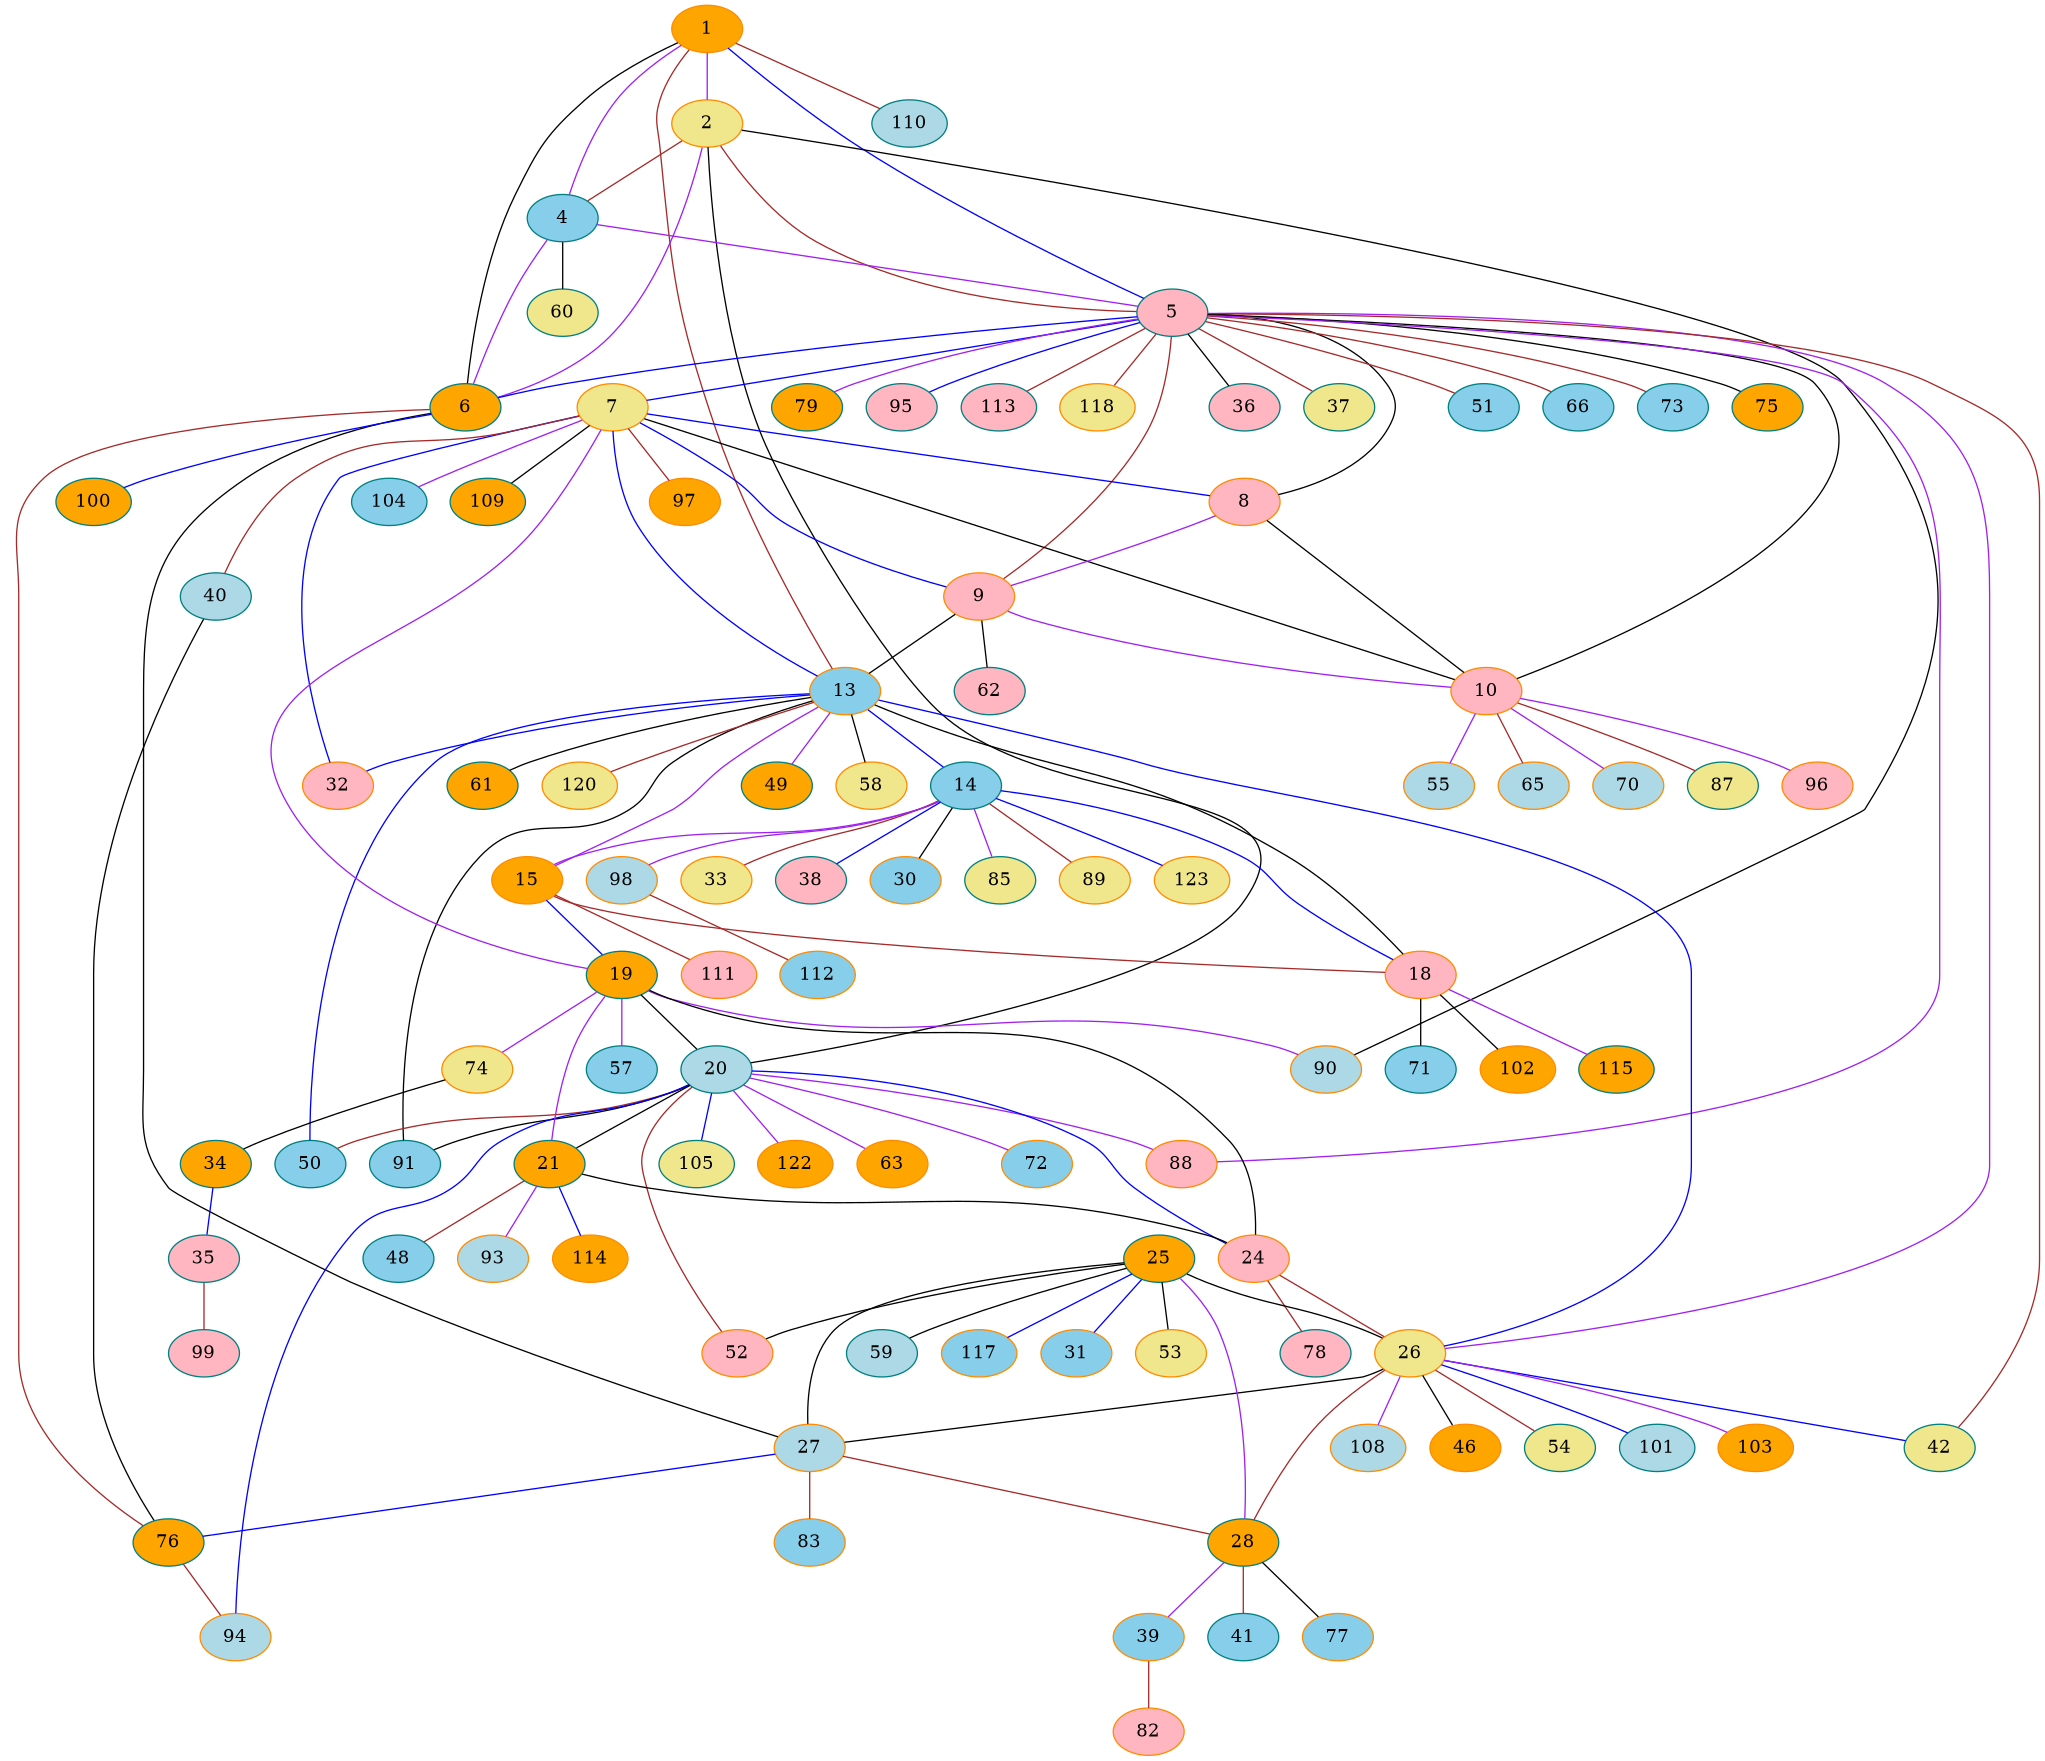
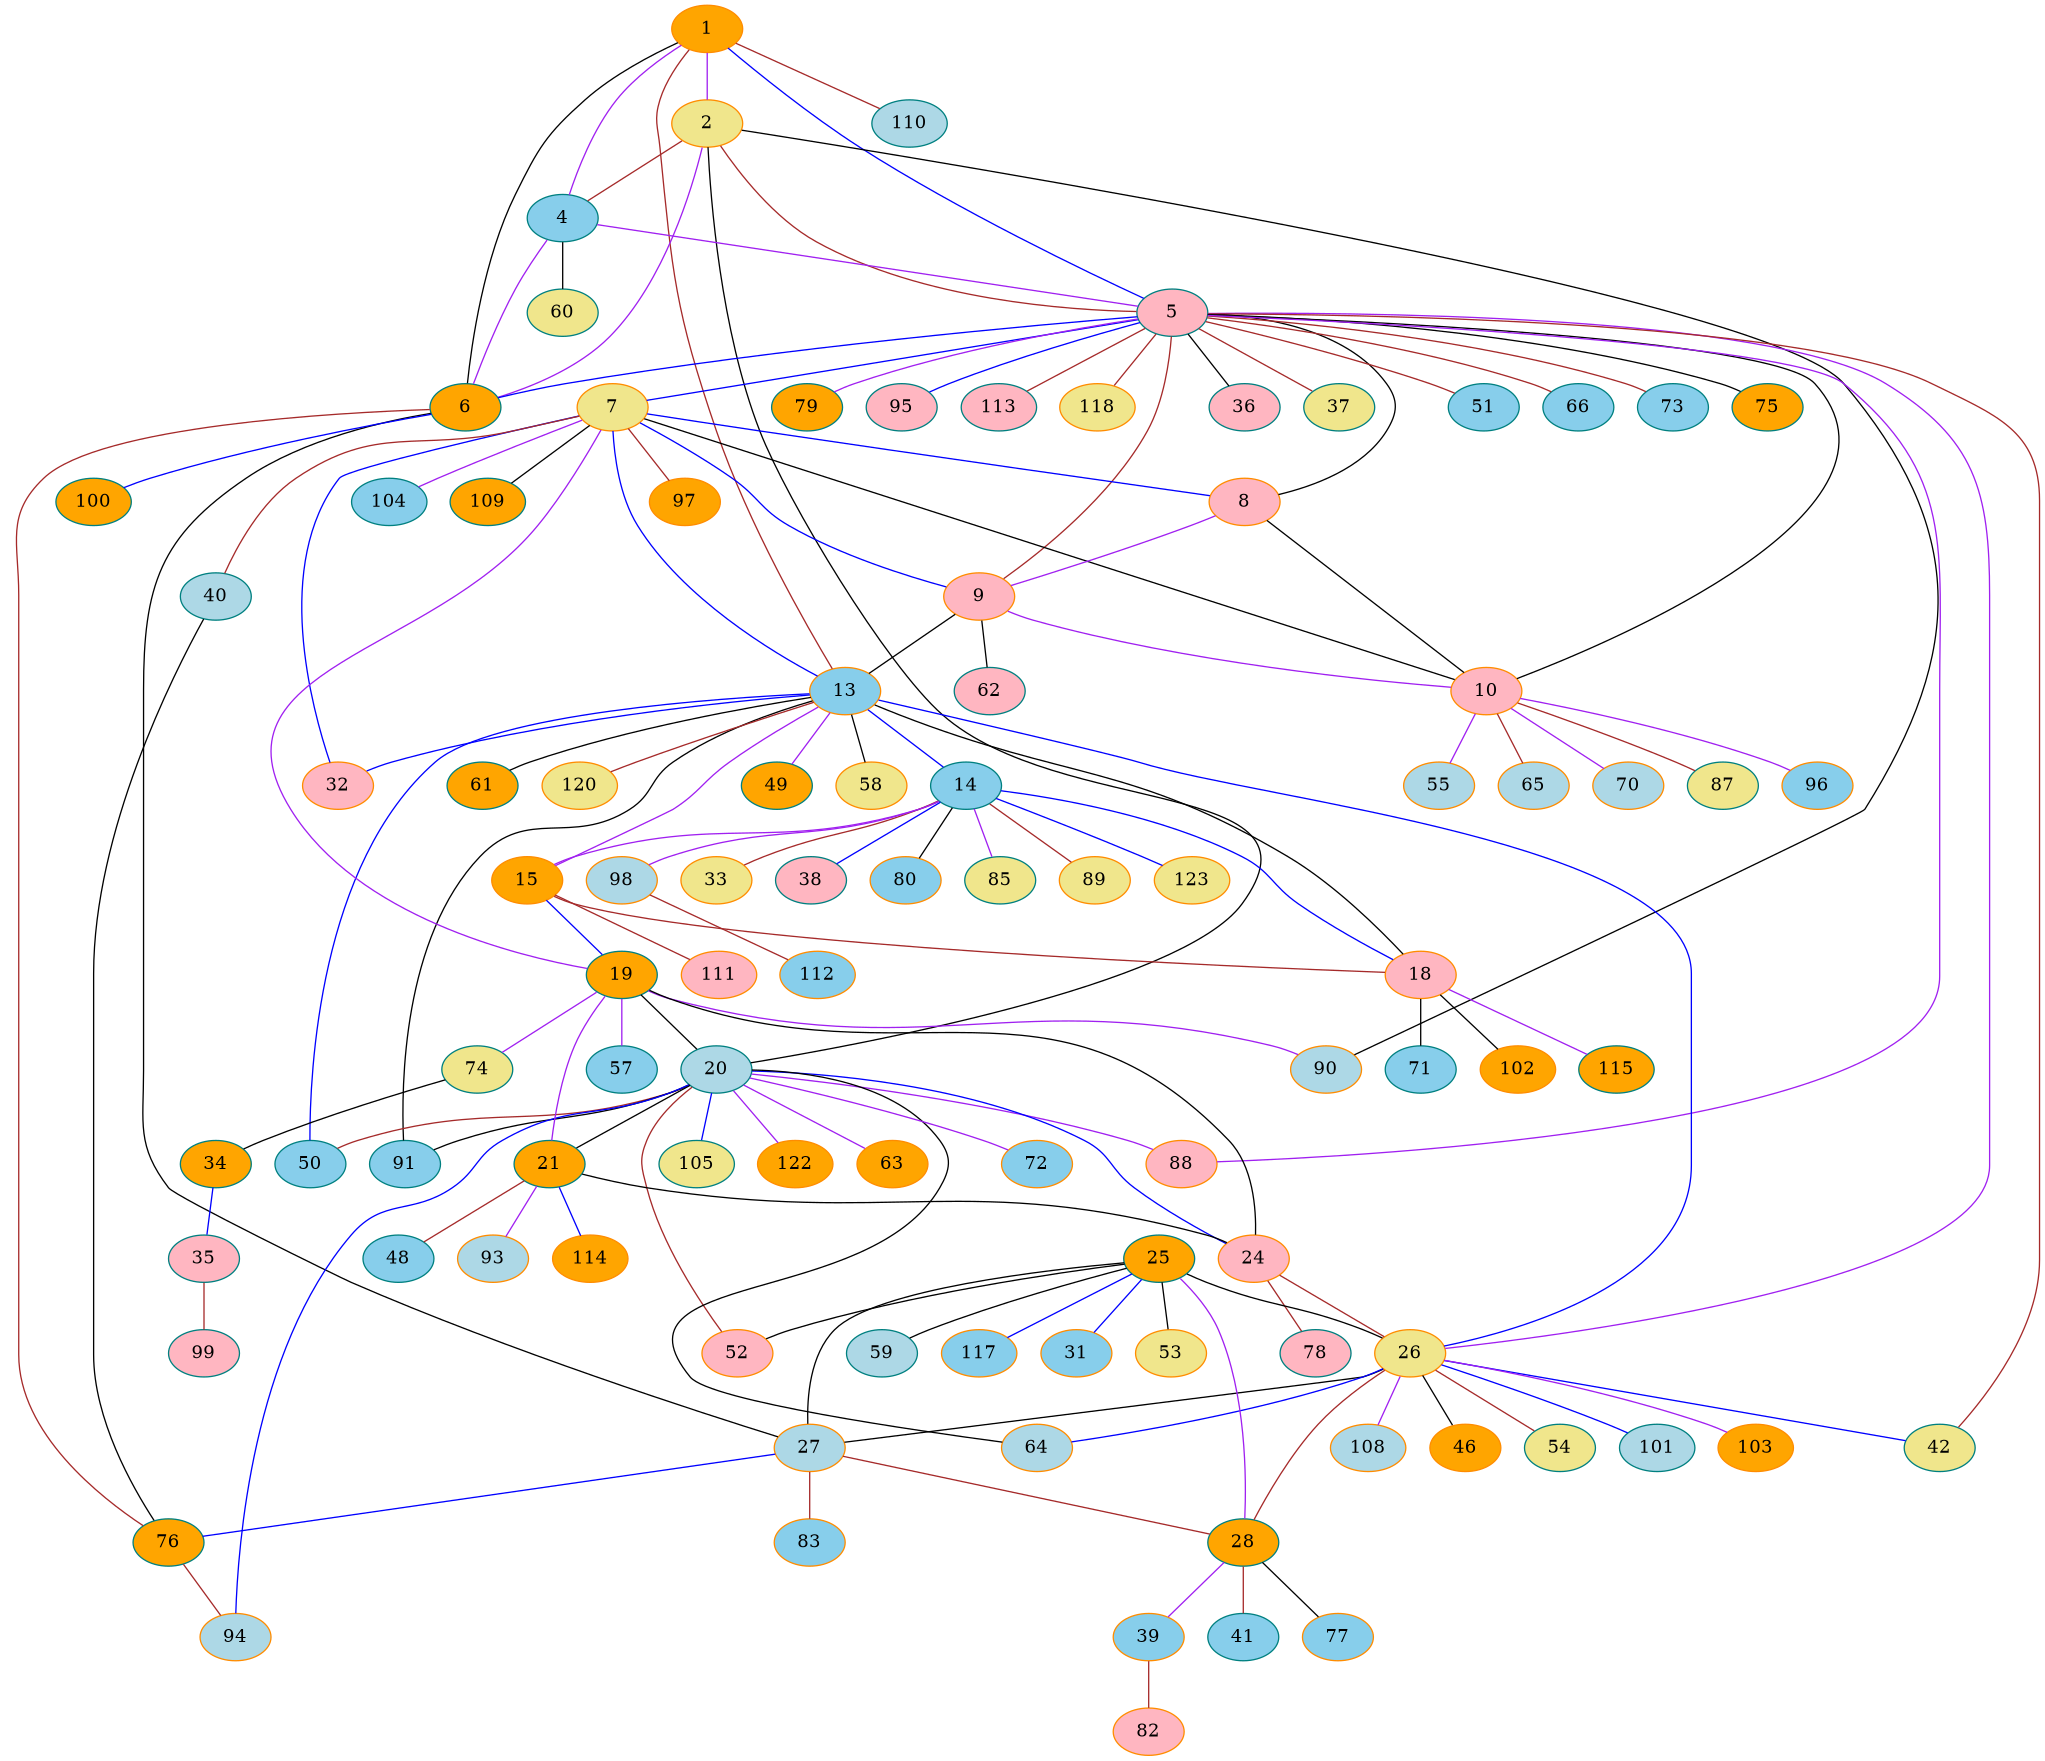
node "96": fillcolor lightpink -> skyblue
node "30": label "30" -> "80"
node "74": color darkorange -> teal
node "64": added
